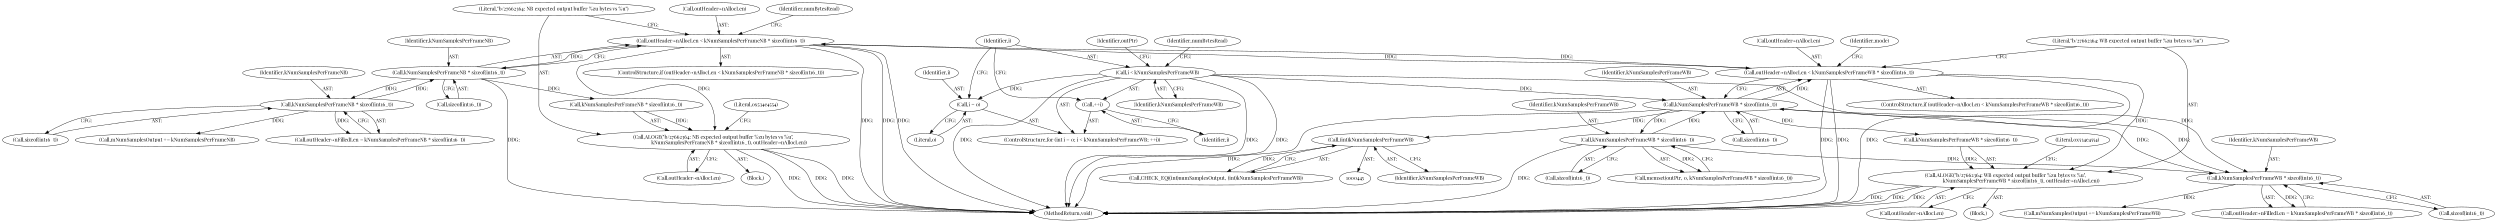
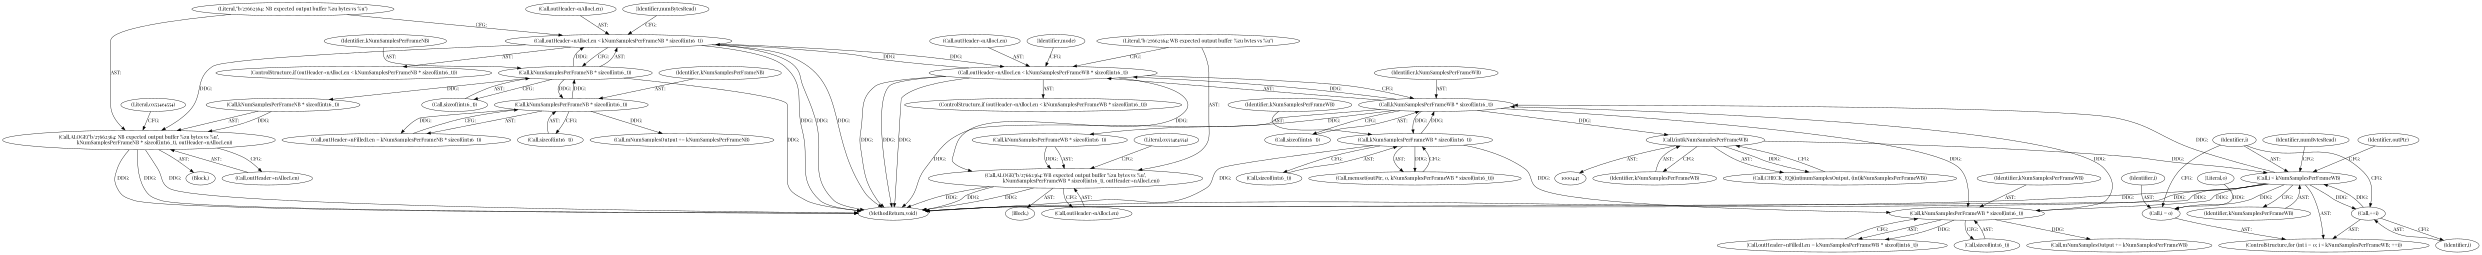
edge "(Call,i < kNumSamplesPerFrameWB)" -> "(Call,++i)": label "AST: " -> "DDG: "
edge "(Call,i = 0)" -> "(Literal,0)": removed, label "CFG:"
edge "(Literal,0)" -> "(Call,i = 0)": label "AST: " -> "DDG: "
edge "(Call,(int)kNumSamplesPerFrameWB)" -> "(Call,i < kNumSamplesPerFrameWB)": added, label "DDG:"
edge "(Call,++i)" -> "(Call,i < kNumSamplesPerFrameWB)": added, label "DDG:"
